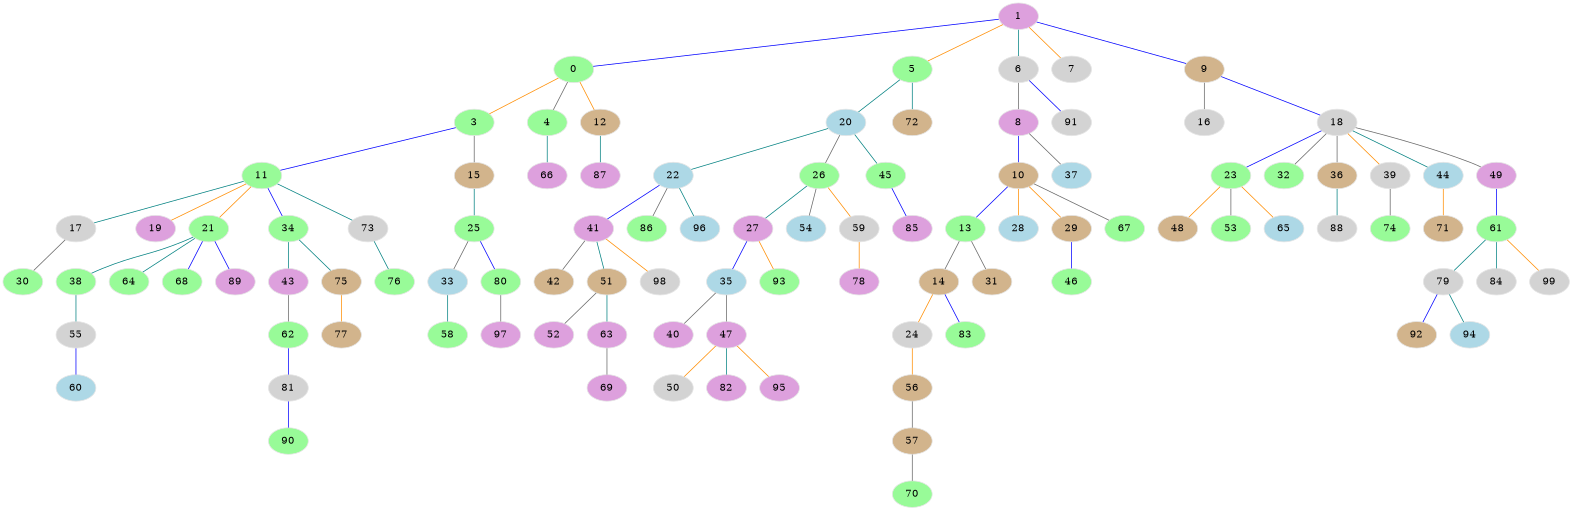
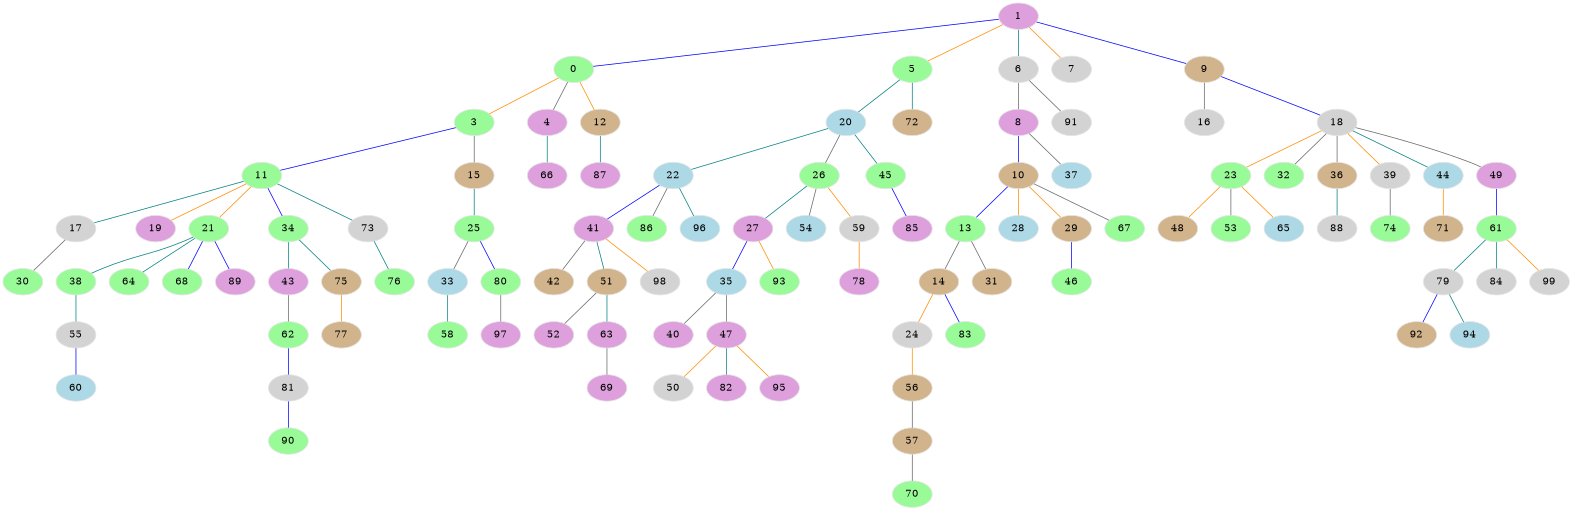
edge "6" -- "91": color blue -> gray40
node "4": fillcolor palegreen -> plum
edge "18" -- "23": color blue -> darkorange
